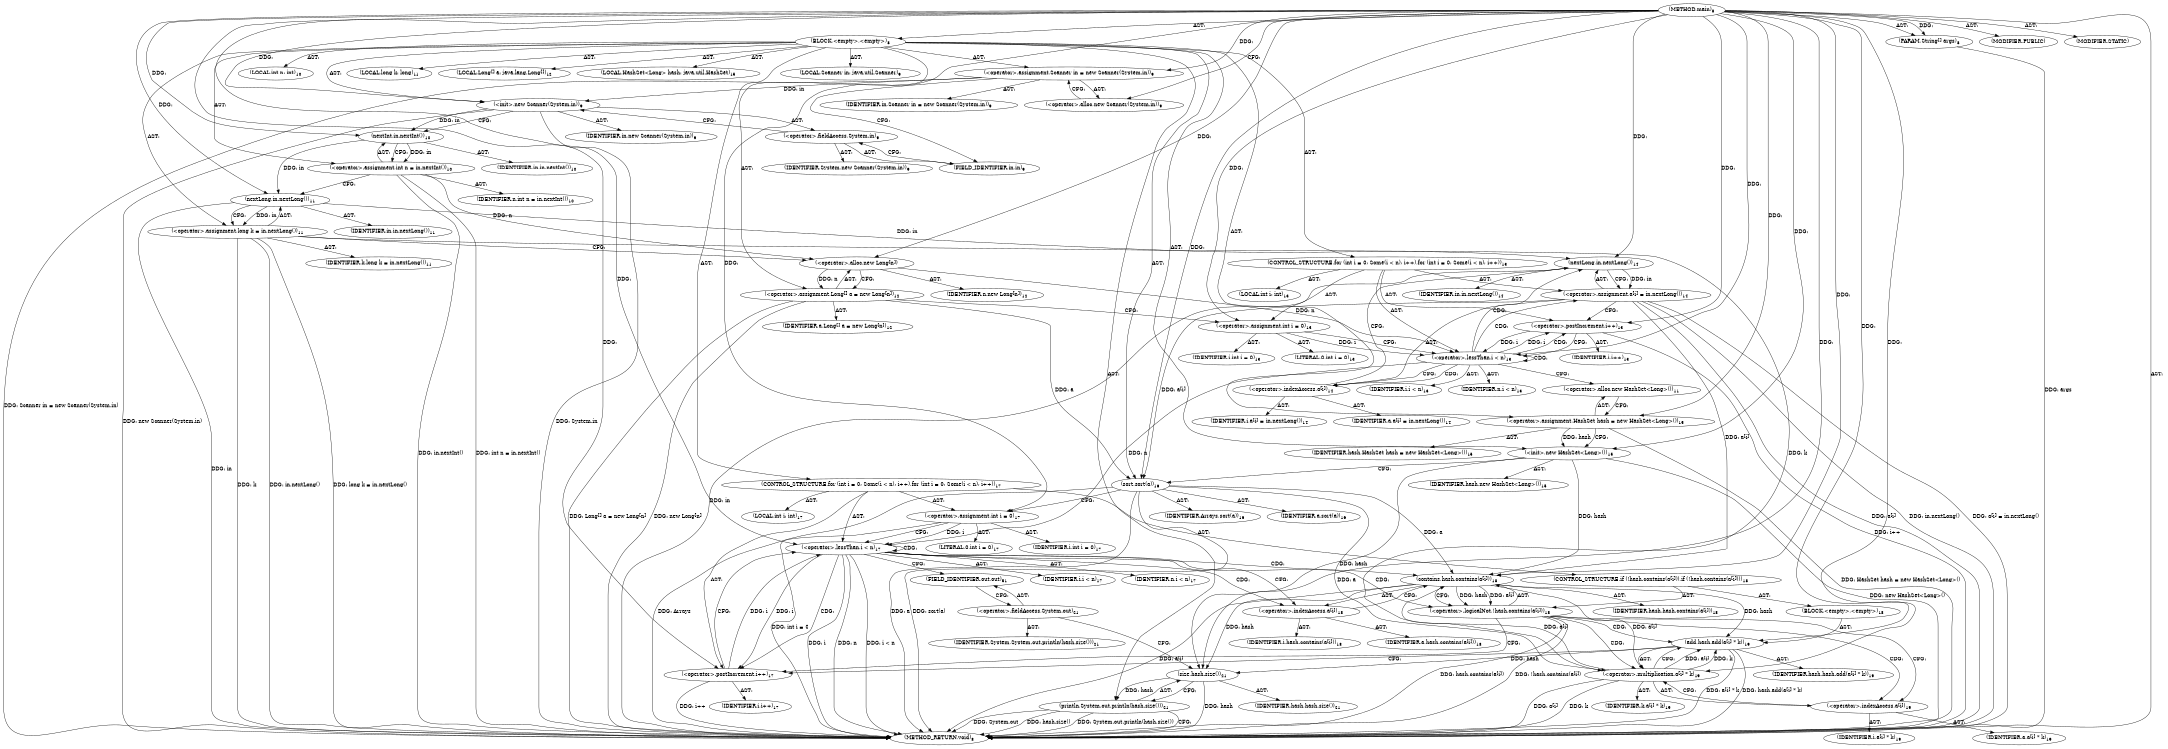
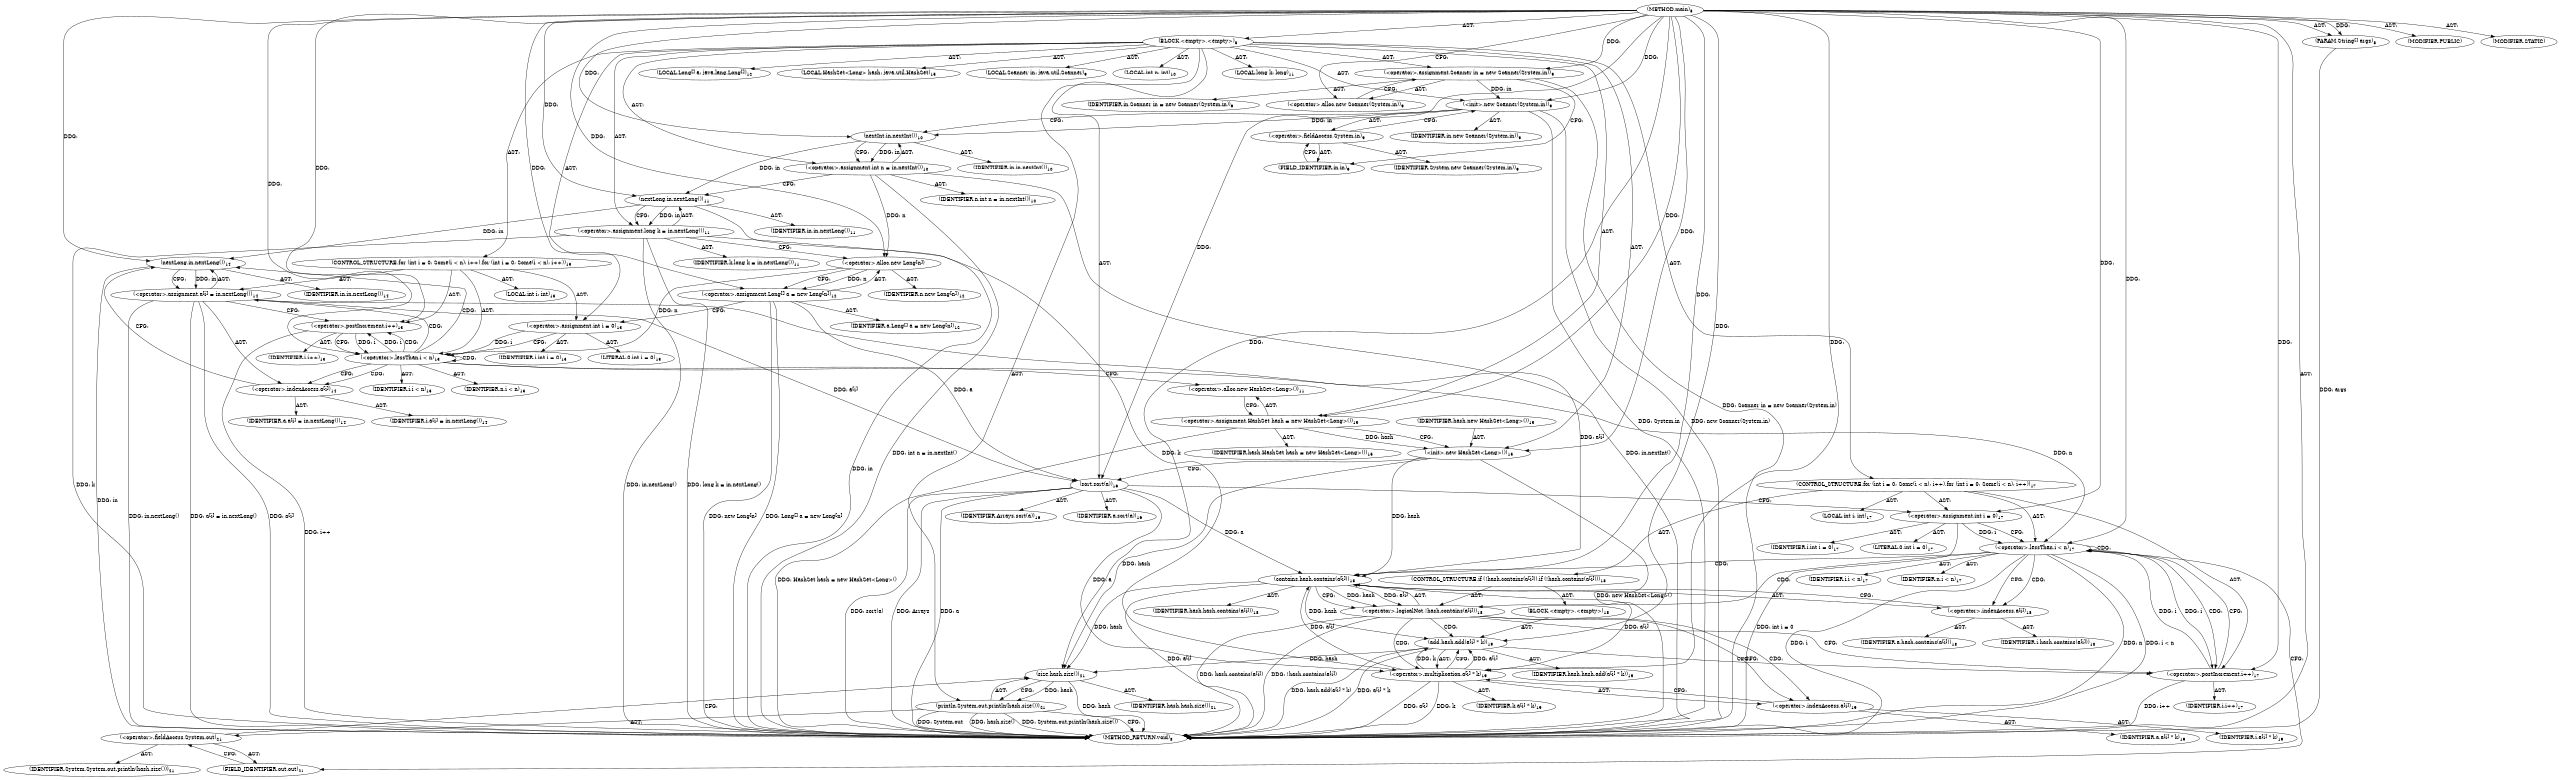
edge "(<init>,new HashSet<Long>())" -> "(IDENTIFIER,hash,new HashSet<Long>())": reversed
node "(FIELD_IDENTIFIER,out,out)": text "51" -> "21"
edge "(println,System.out.println(hash.size()))" -> "(<operator>.fieldAccess,System.out)": added, label "AST:"
